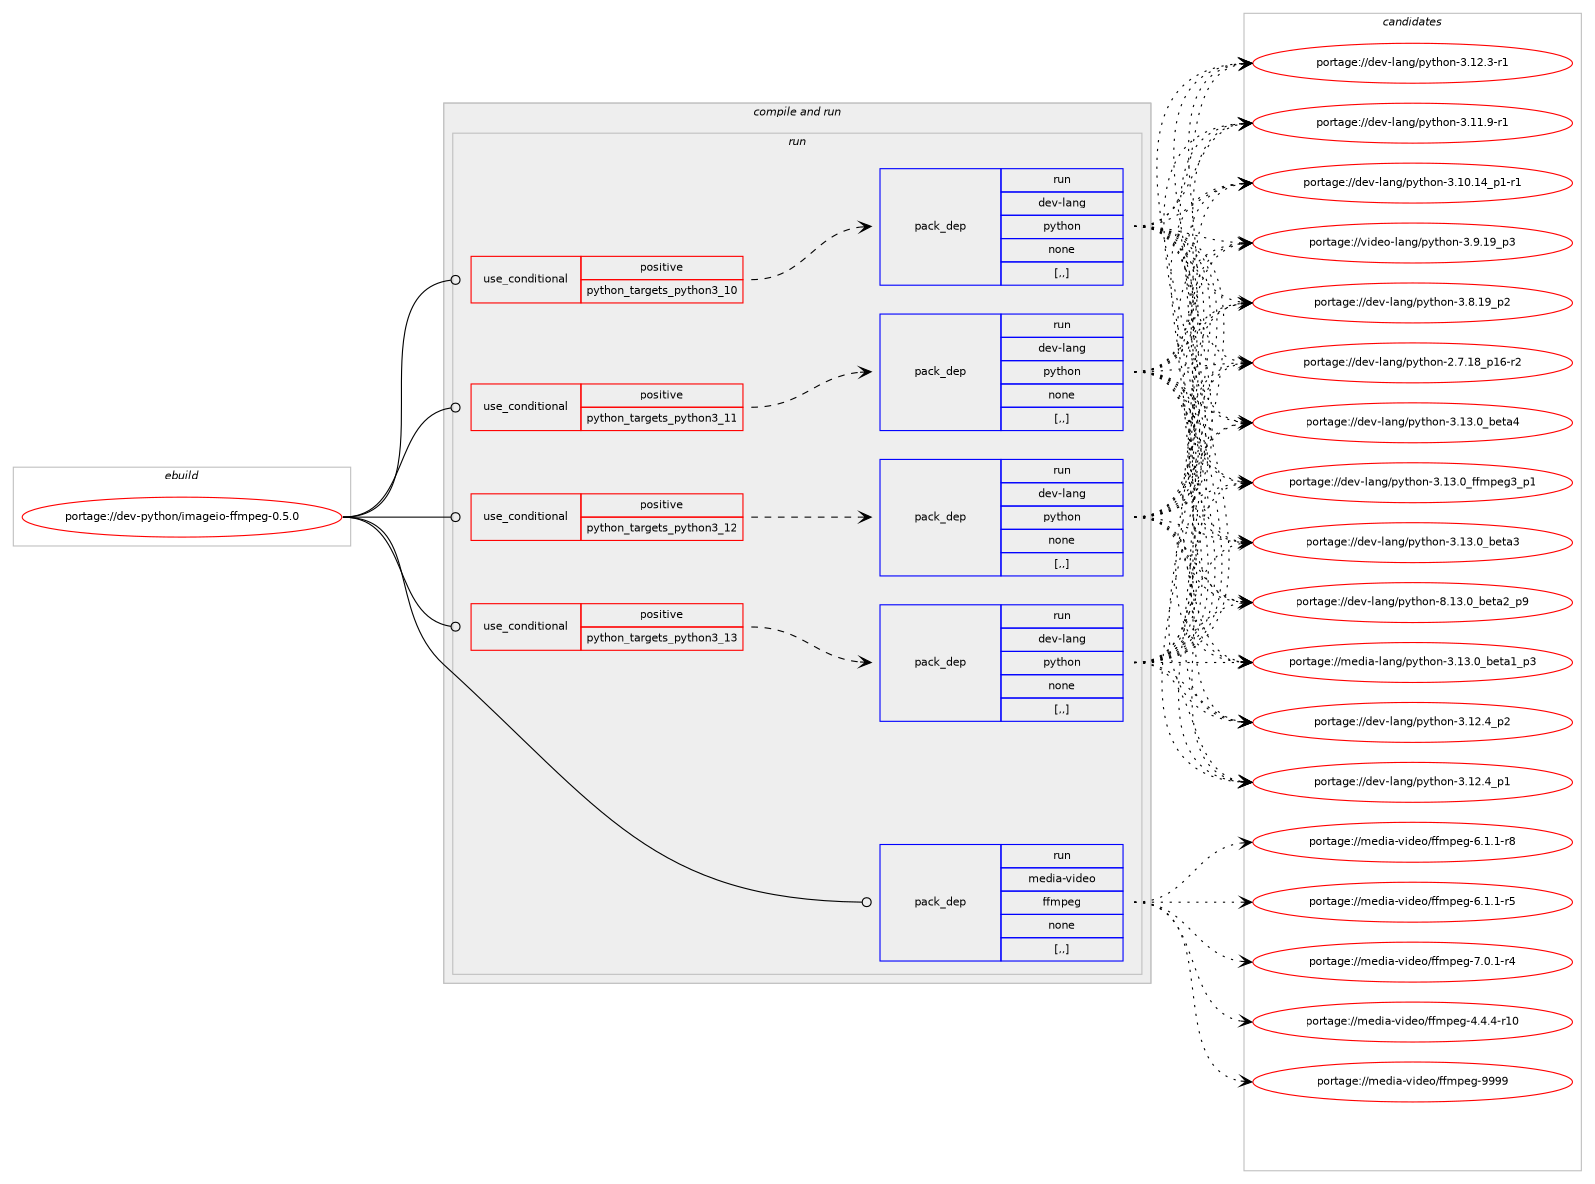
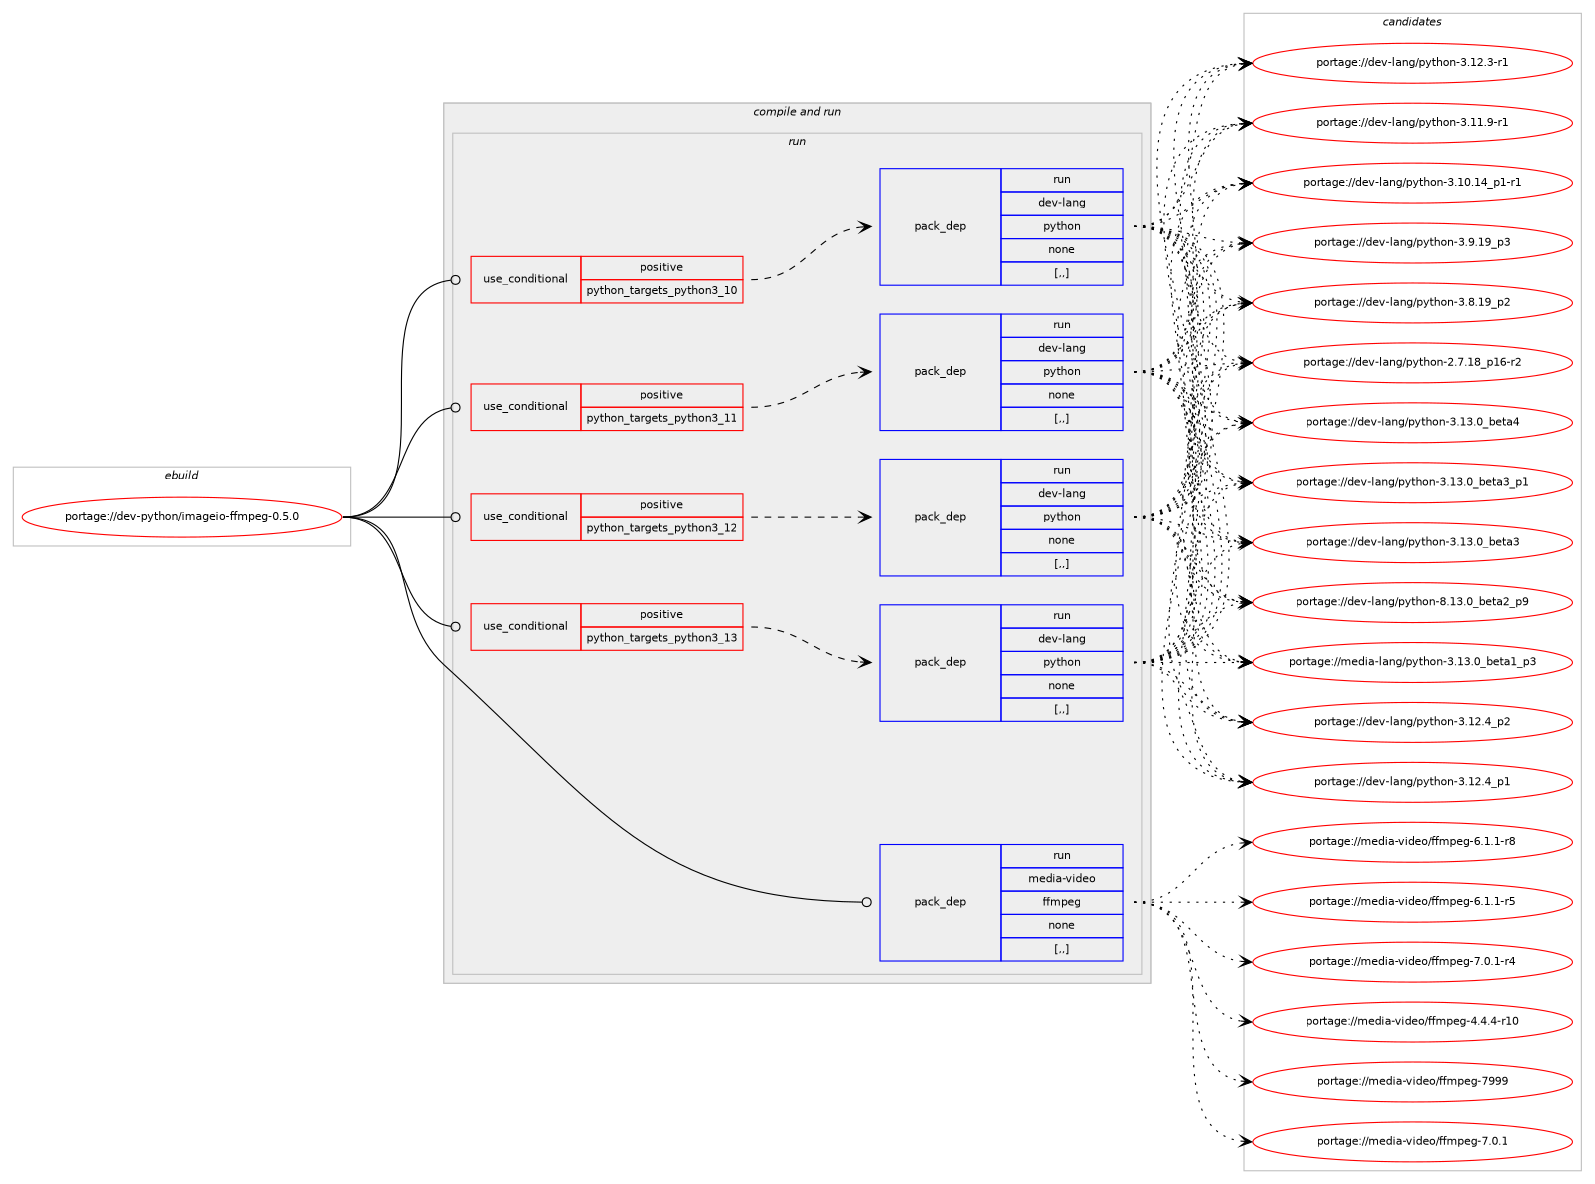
node "portage://video-lang/python-3.9.19_p3": label "portage://video-lang/python-3.9.19_p3" -> "portage://dev-lang/python-3.9.19_p3"
node "portage://dev-lang/python-3.13.0_ffmpeg3_p1": label "portage://dev-lang/python-3.13.0_ffmpeg3_p1" -> "portage://dev-lang/python-3.13.0_beta3_p1"
node "portage://media-video/ffmpeg-9999": label "portage://media-video/ffmpeg-9999" -> "portage://media-video/ffmpeg-7999"
node "portage://media-video/ffmpeg-7.0.1": added
